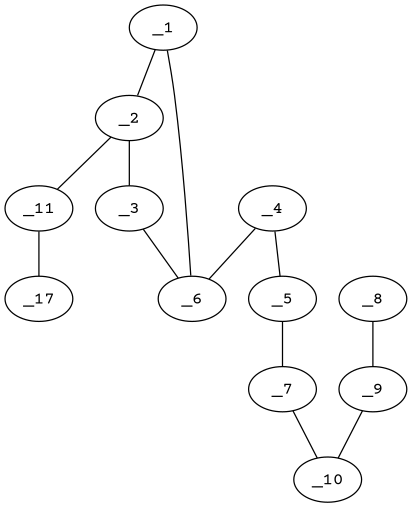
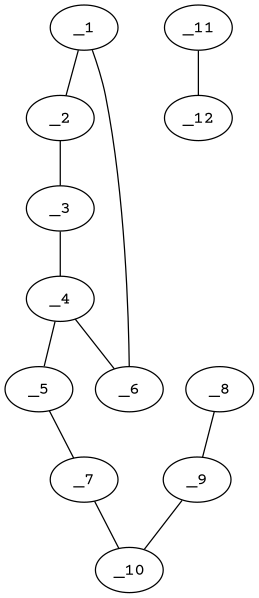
edge "_2" -- "_11": removed
edge "_3" -- "_6": now "_3" -- "_4"
node "_17": label "_17" -> "_12"
